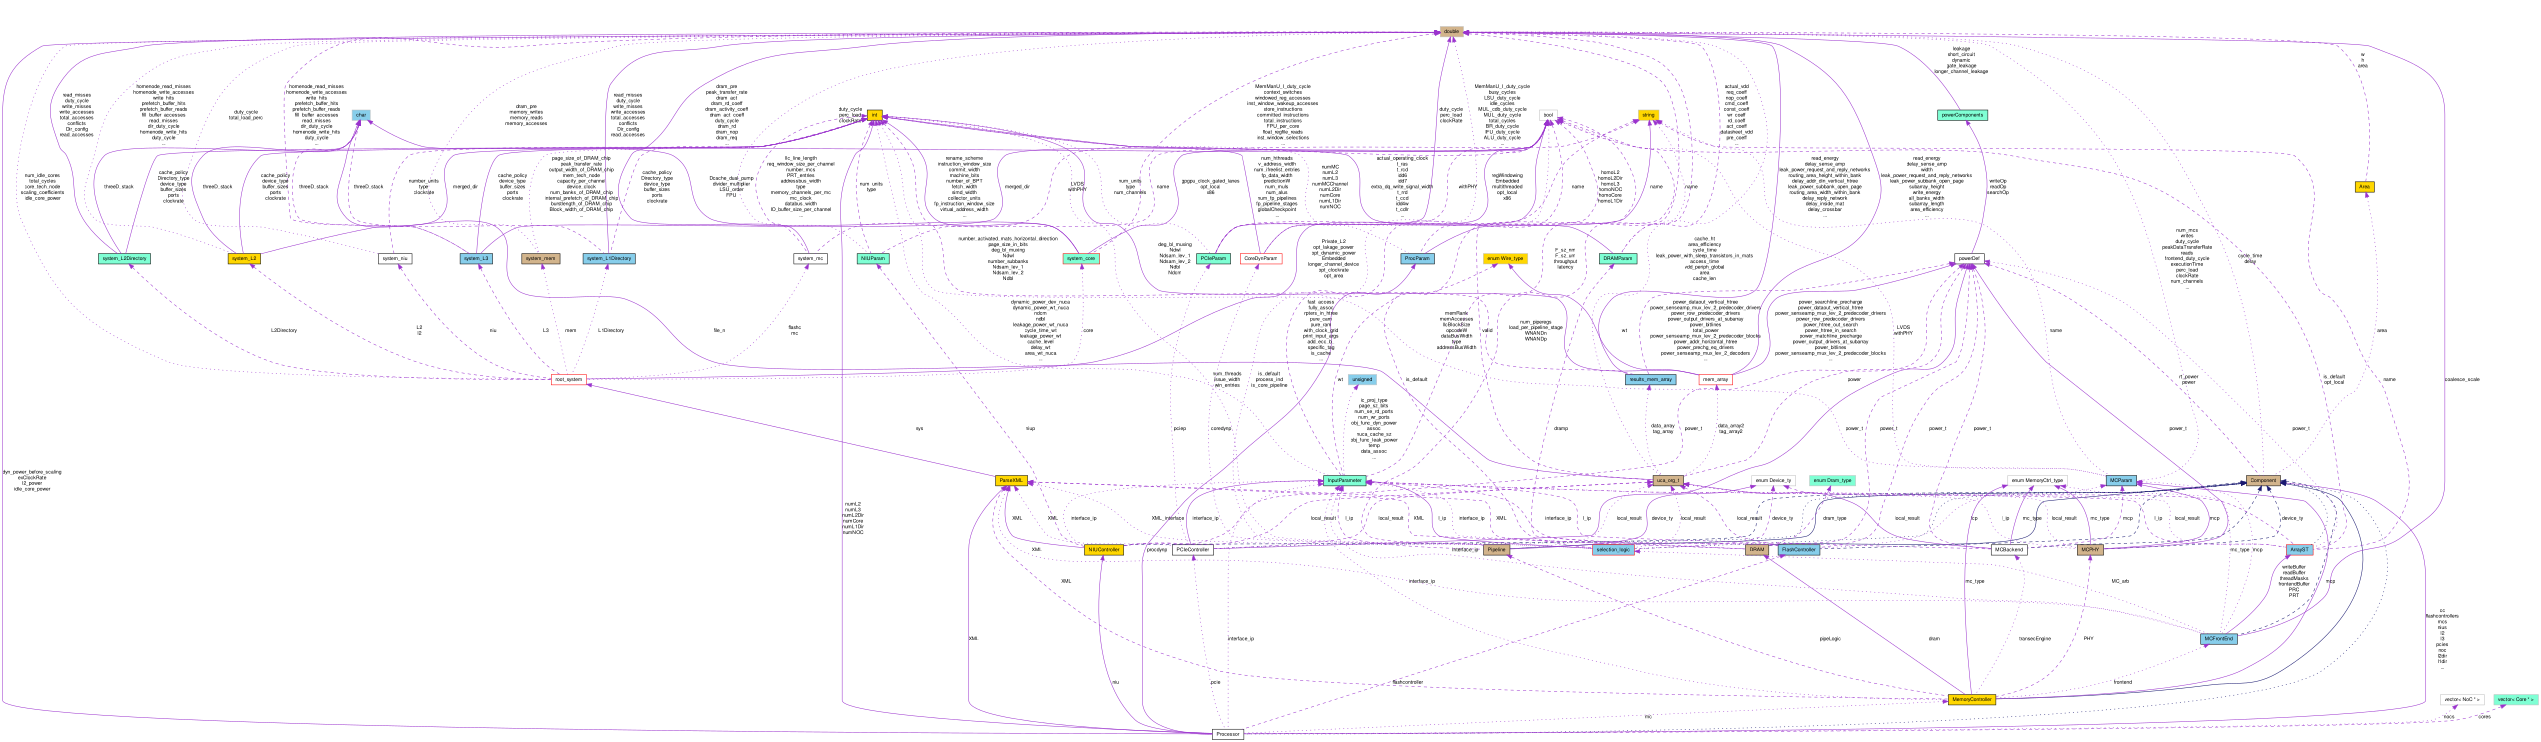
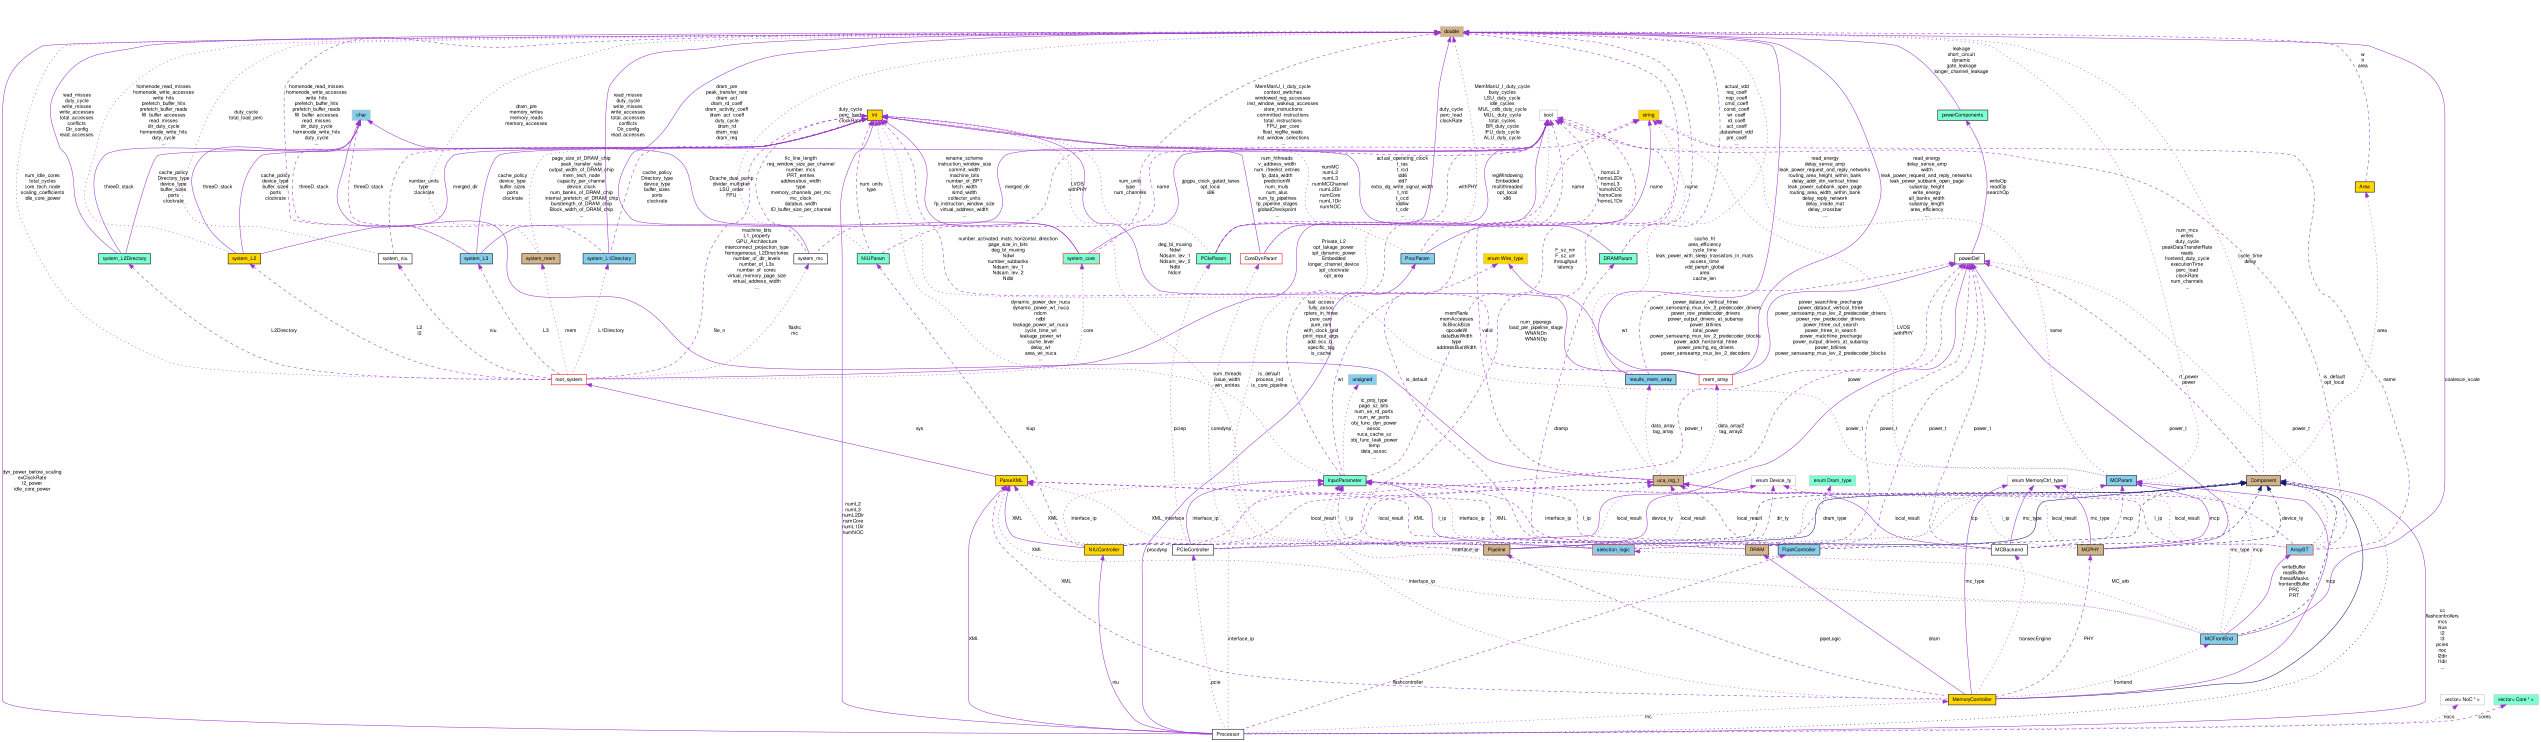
edge "root_system" -> "int": added, label "machine_bits L1_property GPU_Architecture interconnect_projection_type homogeneous_L2Directories number_of_dir_levels number_of_L3s number_of_cores virtual_memory_page_size virtual_address_width ..."
edge "selection_logic" -> "enum Device_ty": label "device_ty" -> "dir_ty"
